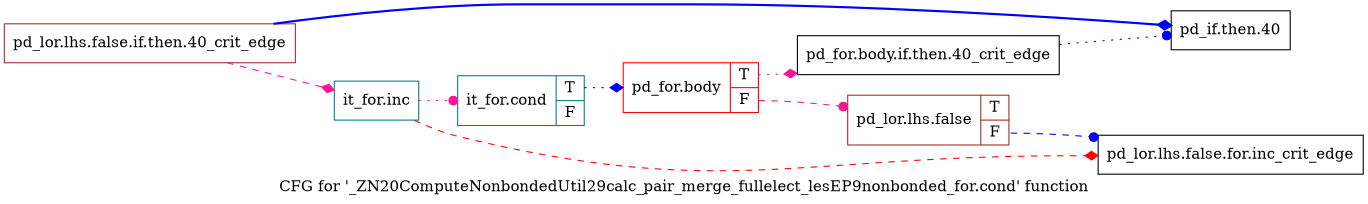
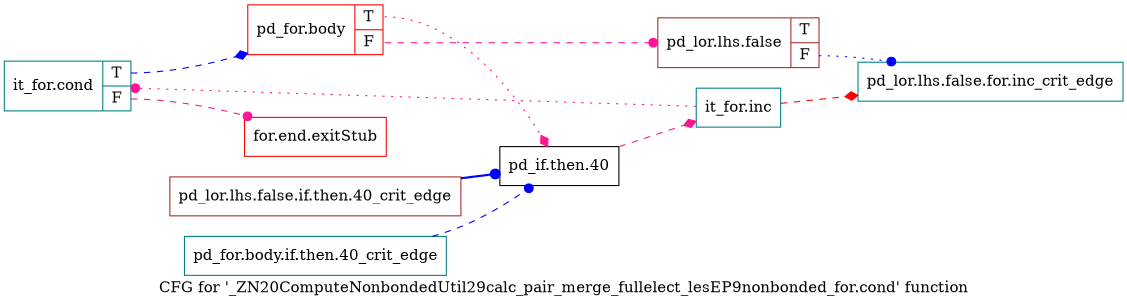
edge "pd_lor.lhs.false.if.then.40_crit_edge" -> "pd_if.then.40": arrowhead diamond -> dot
edge "pd_for.body.if.then.40_crit_edge" -> "pd_if.then.40": style dotted -> dashed
node "pd_for.body.if.then.40_crit_edge": color black -> teal
edge "pd_for.body" -> "pd_for.body.if.then.40_crit_edge": now "pd_for.body" -> "pd_if.then.40"
edge "pd_lor.lhs.false.if.then.40_crit_edge" -> "it_for.inc": now "pd_if.then.40" -> "it_for.inc"
edge "it_for.cond" -> "pd_for.body": style dotted -> dashed
edge "pd_lor.lhs.false" -> "pd_lor.lhs.false.for.inc_crit_edge": style dashed -> dotted
node "for.end.exitStub": added
node "pd_lor.lhs.false.for.inc_crit_edge": color black -> teal
